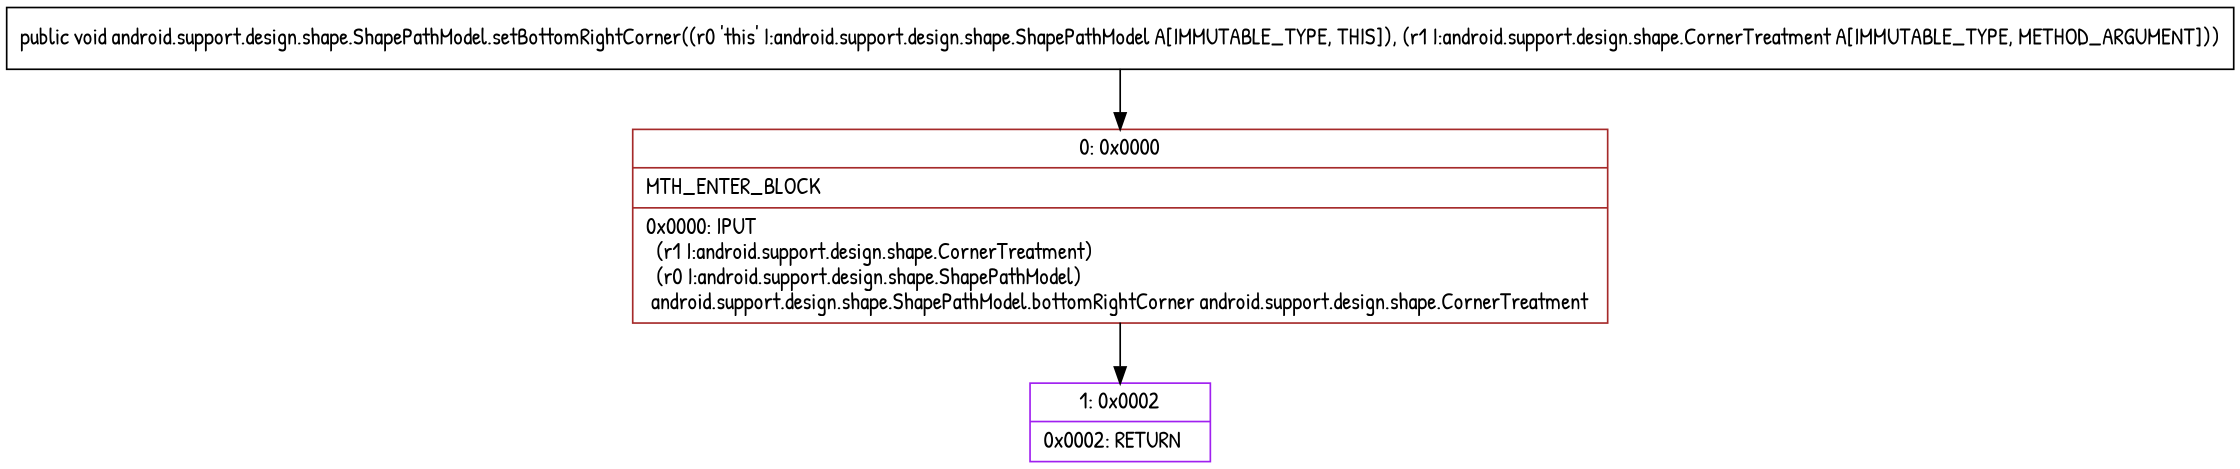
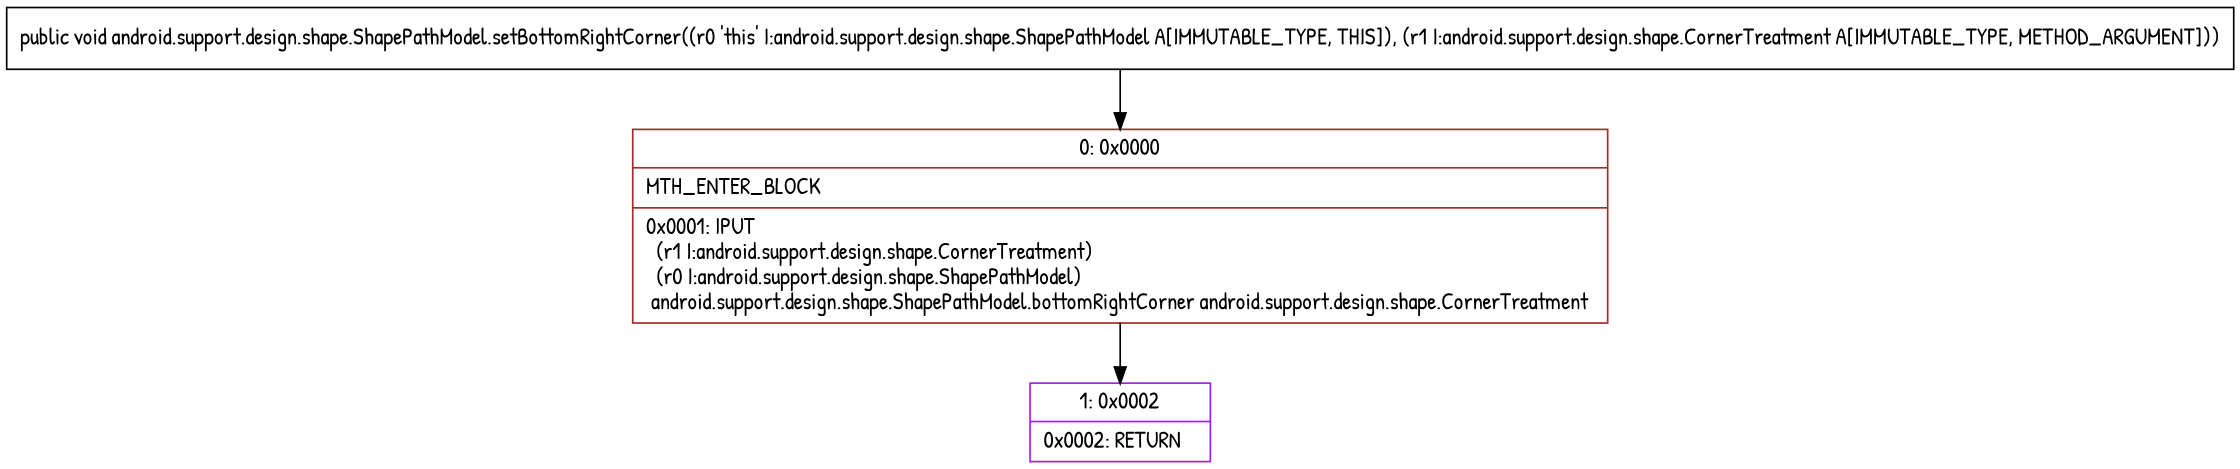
node "0: 0x0000": text "0x0000: IPUT" -> "0x0001: IPUT"
